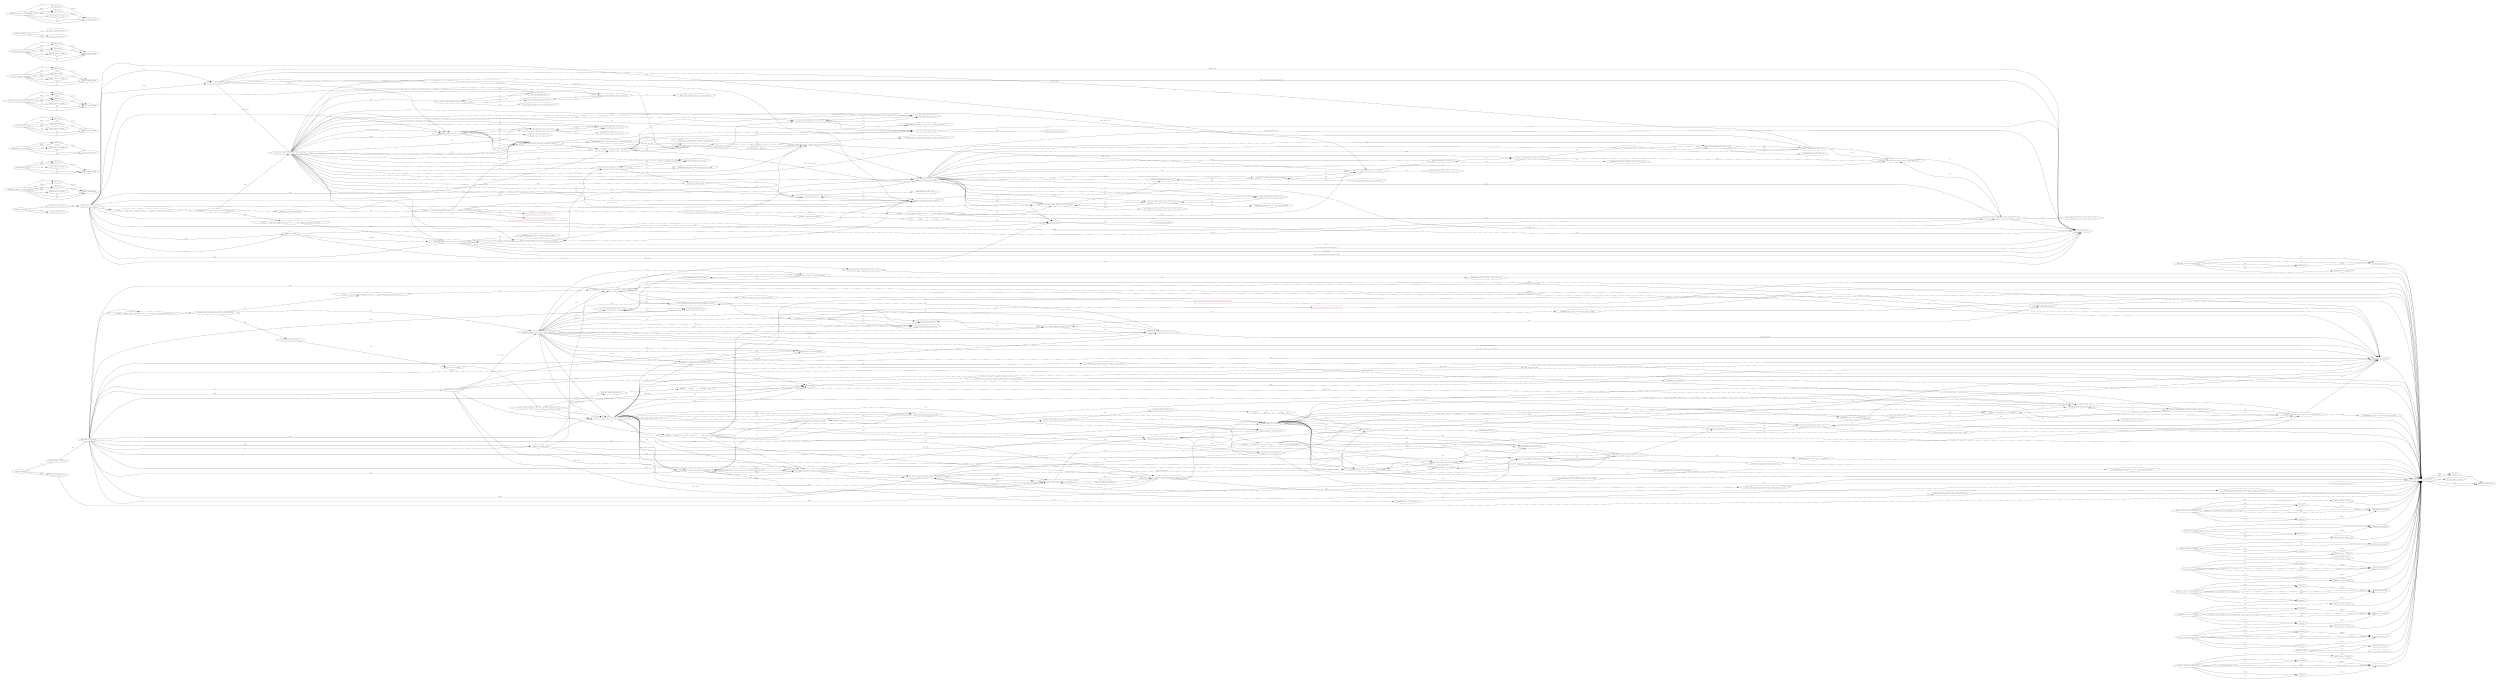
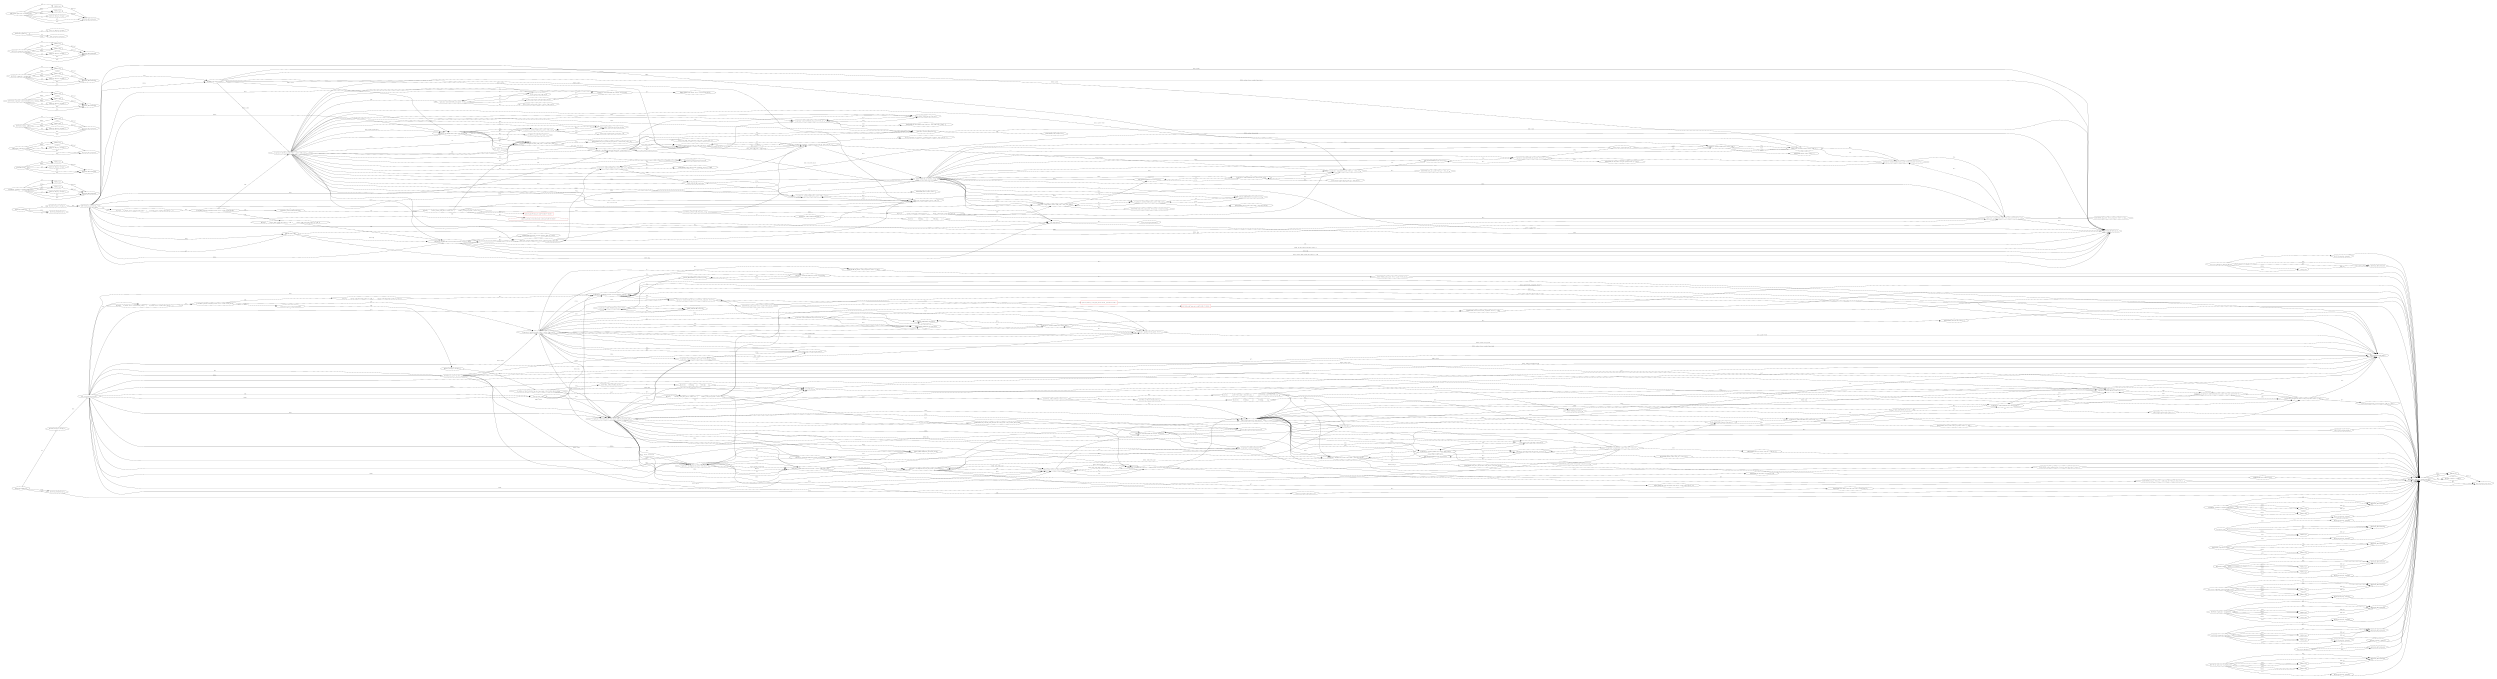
node "(IDENTIFIER,cache,cache->free_total < NW_CACHE_MAX_SIZE)": removed
